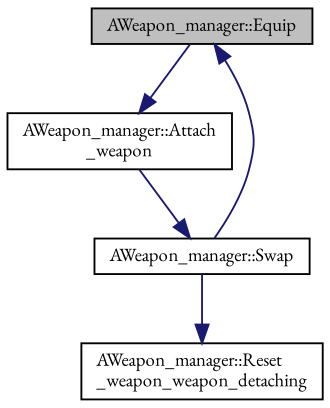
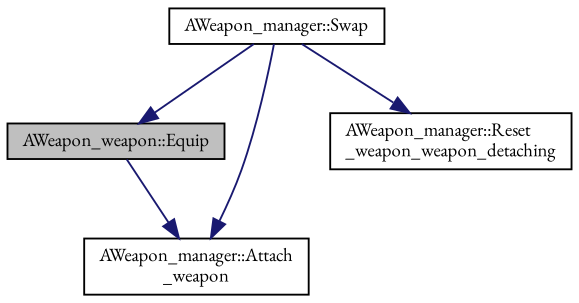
node "AWeapon_manager::Equip": label "AWeapon_manager::Equip" -> "AWeapon_weapon::Equip"
edge "AWeapon_manager::Attach _weapon" -> "AWeapon_manager::Swap": reversed
